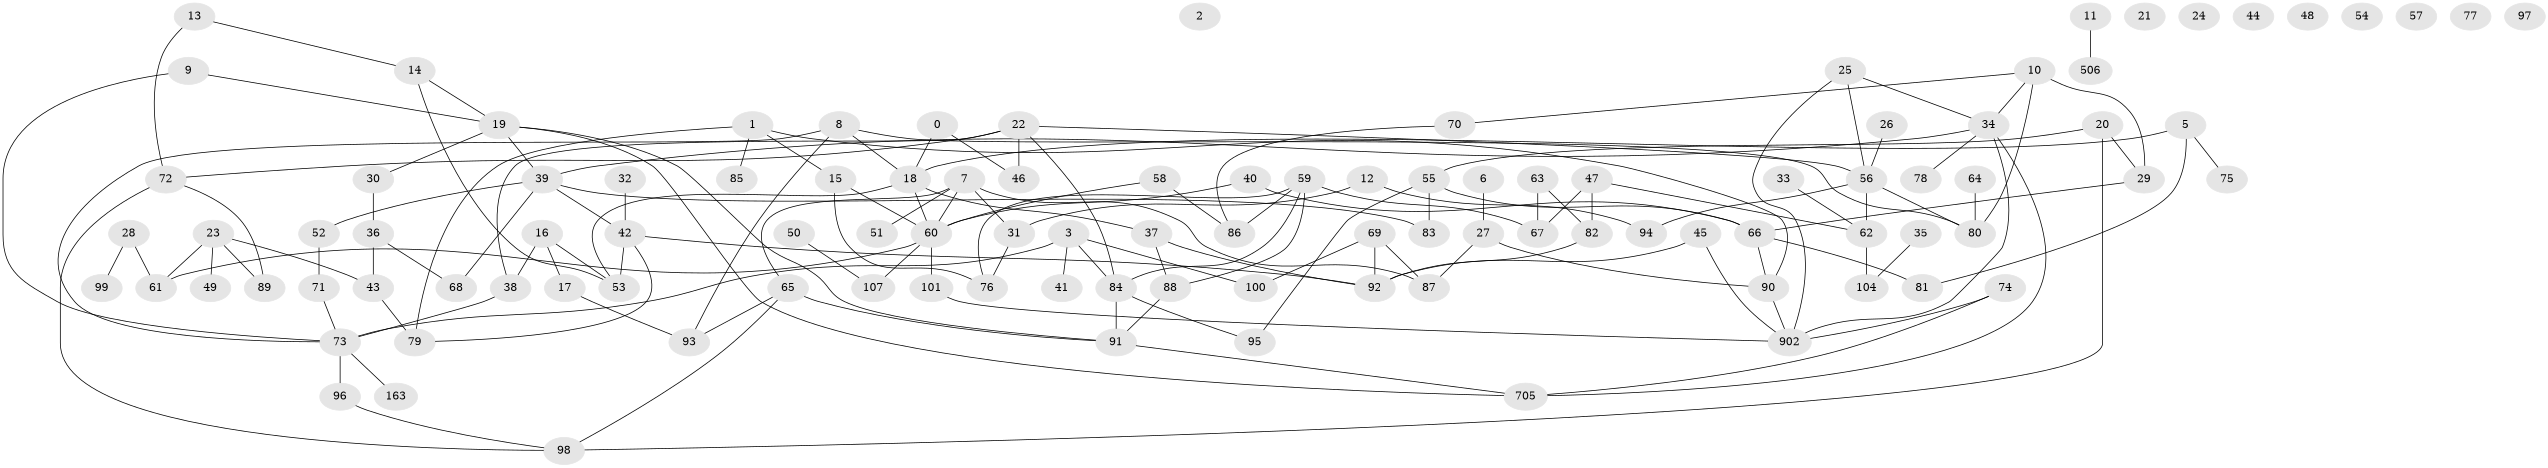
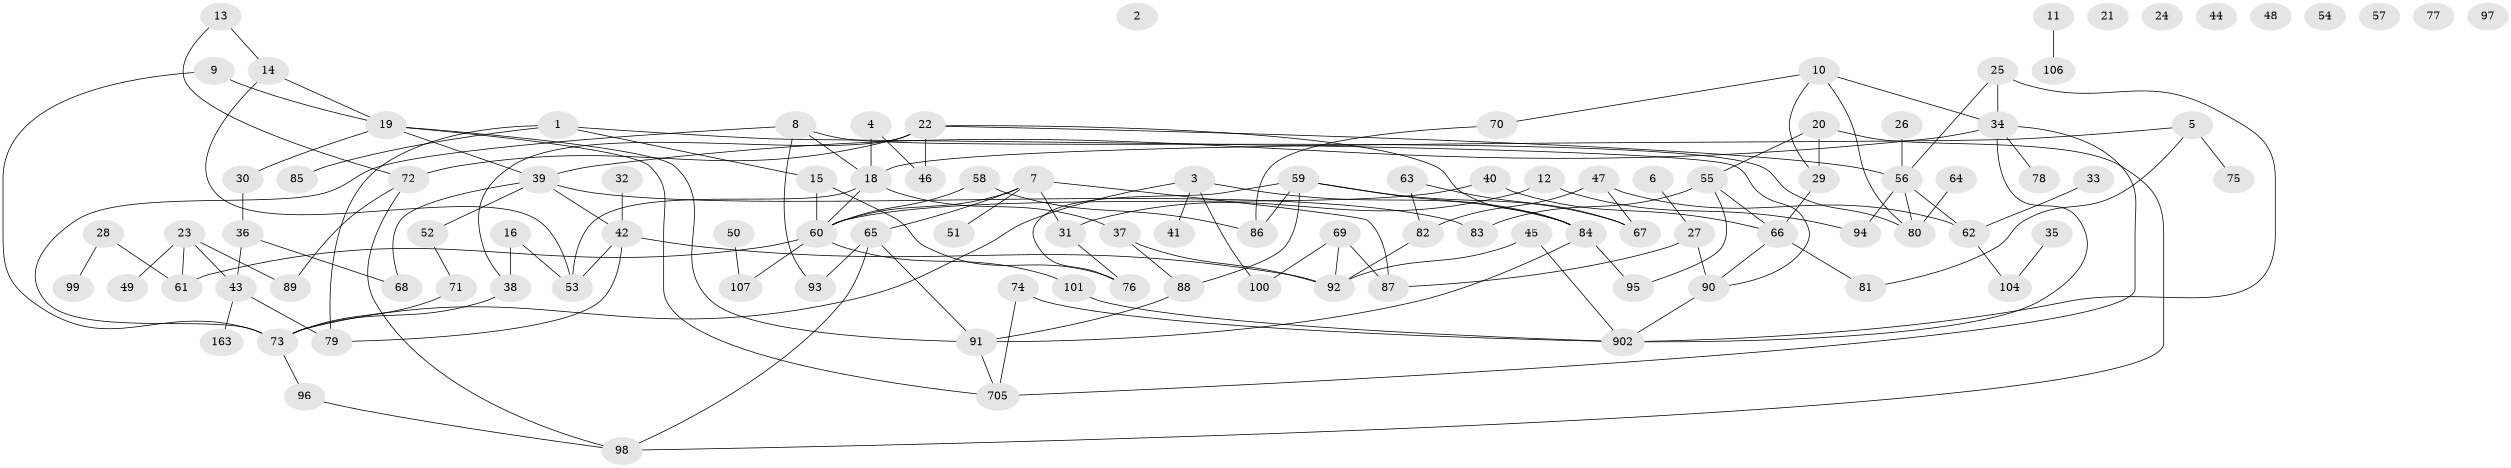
node "506": label "506" -> "106"
node "0": label "0" -> "4"
node "17": removed
edge "73" -- "163": now "43" -- "163"
